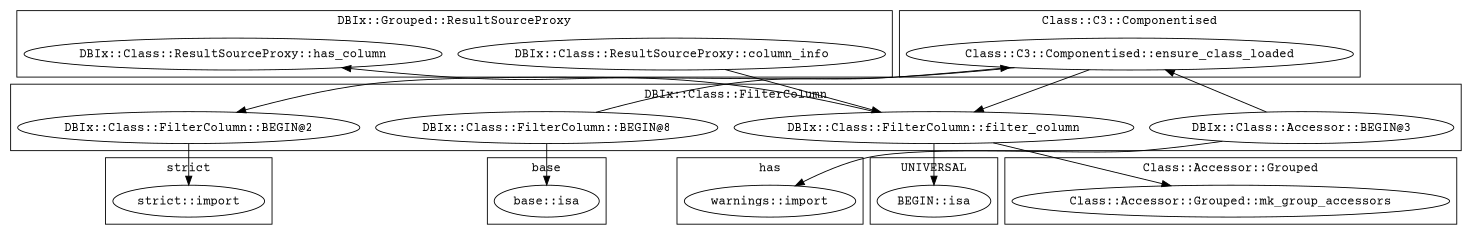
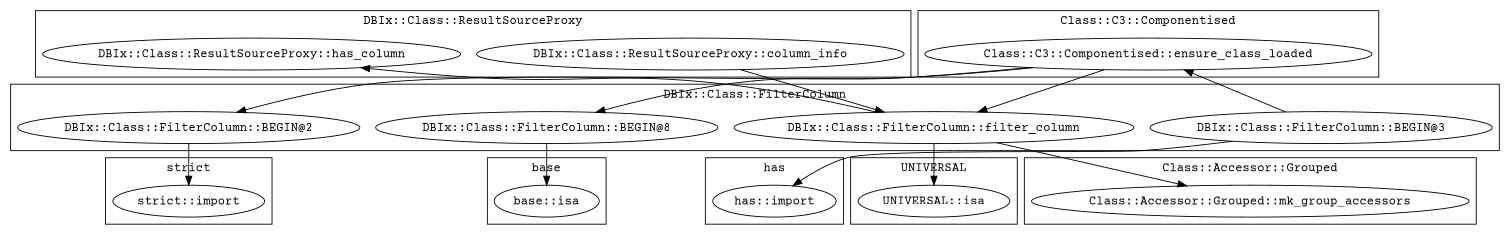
cluster "DBIx::Grouped::ResultSourceProxy": label "DBIx::Grouped::ResultSourceProxy" -> "DBIx::Class::ResultSourceProxy"
edge "DBIx::Class::FilterColumn::BEGIN@8" -> "Class::C3::Componentised::ensure_class_loaded": reversed
node "DBIx::Class::Accessor::BEGIN@3": label "DBIx::Class::Accessor::BEGIN@3" -> "DBIx::Class::FilterColumn::BEGIN@3"
node "warnings::import": label "warnings::import" -> "has::import"
node "BEGIN::isa": label "BEGIN::isa" -> "UNIVERSAL::isa"
